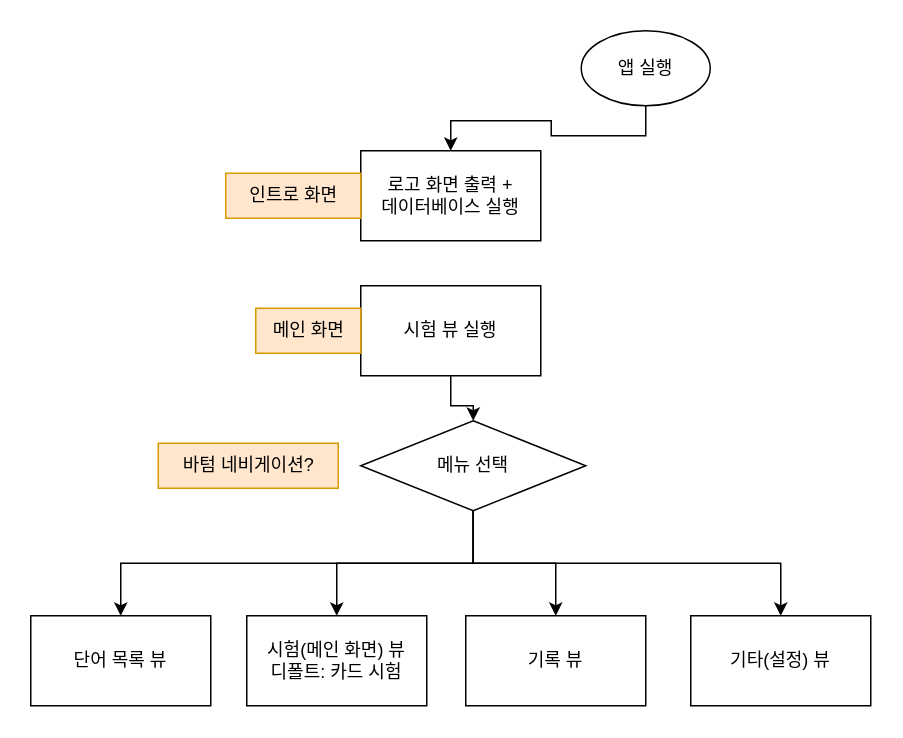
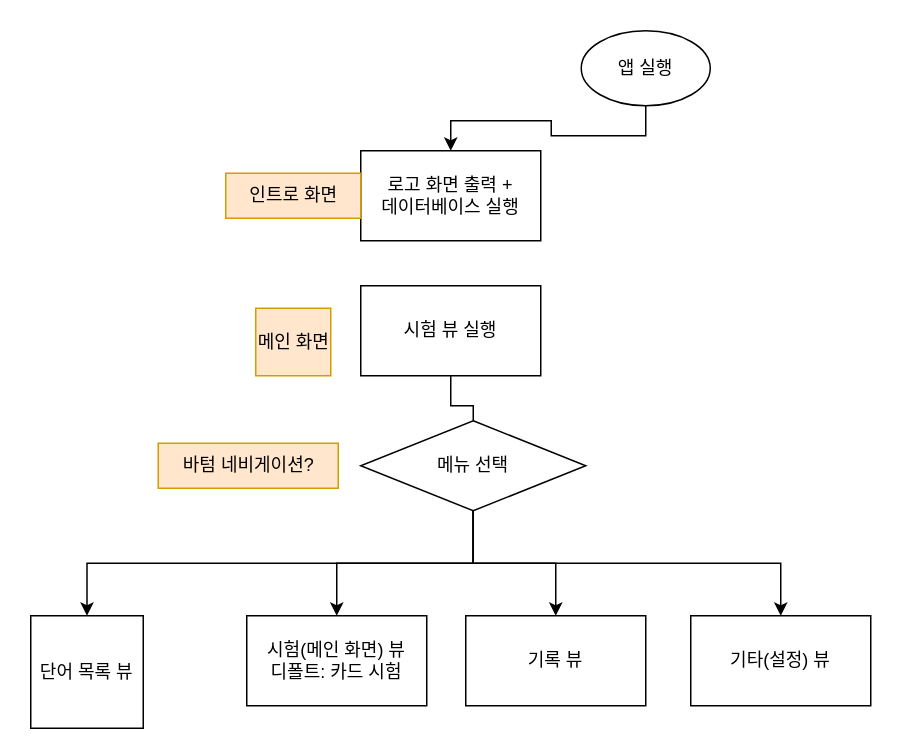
node "메인 화면": size 105x45 -> 75x68
edge "시험 뷰 실행" -> "메뉴 선택": arrowhead classic -> none
node "단어 목록 뷰": size 180x90 -> 113x113
